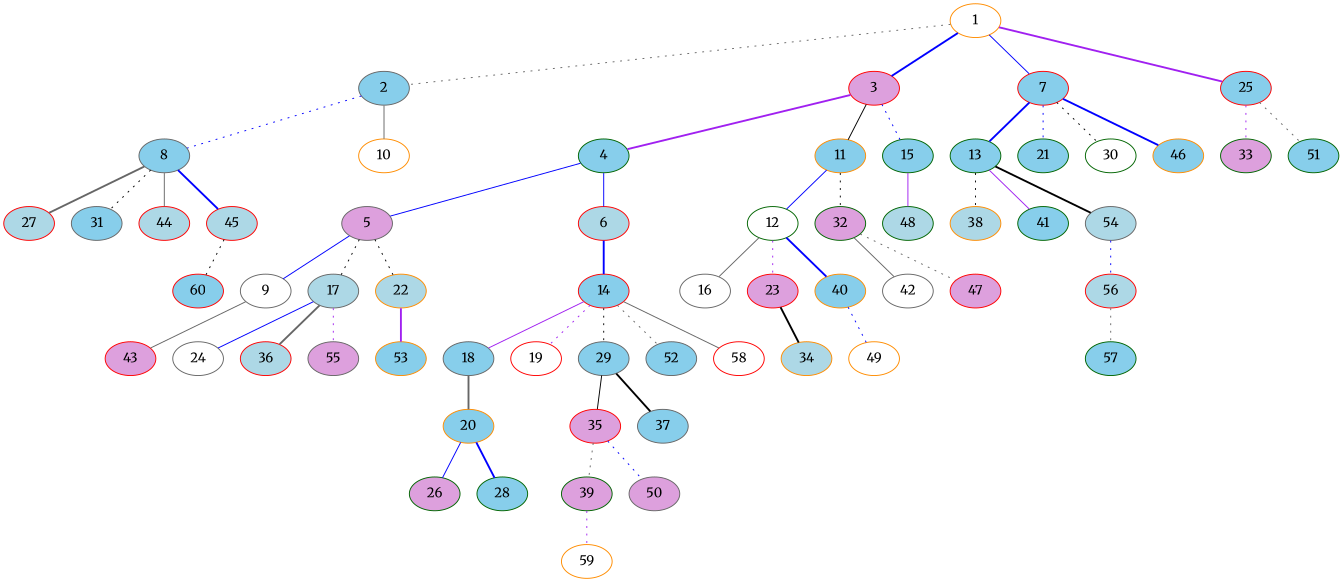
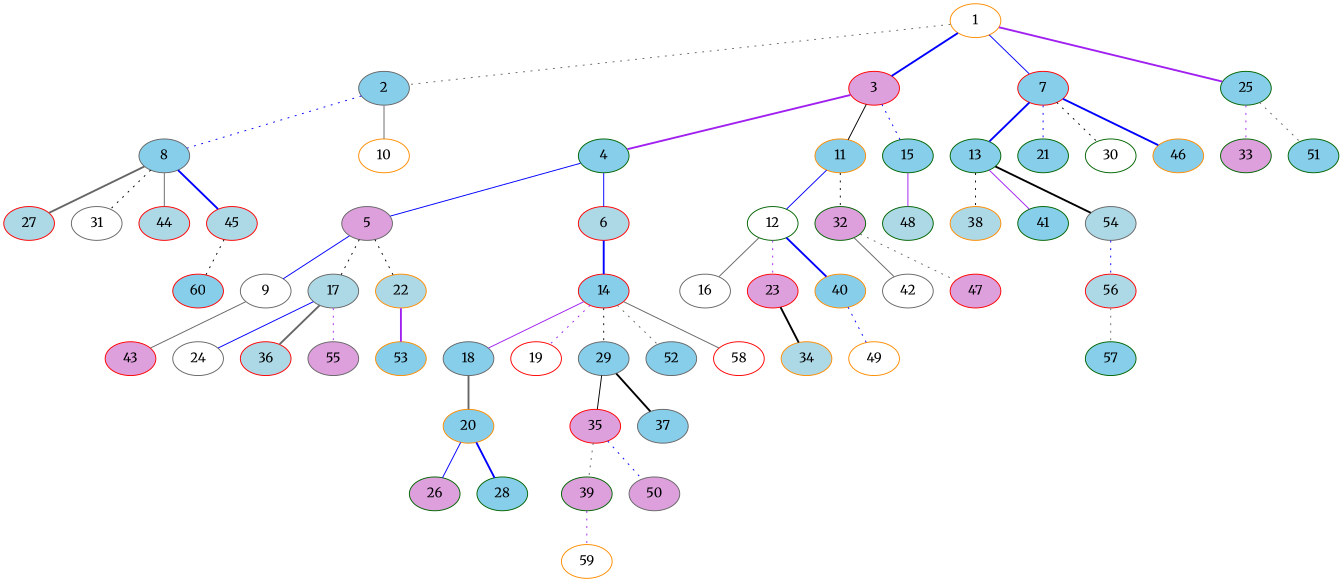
node "25": color red -> darkgreen
node "31": fillcolor skyblue -> white
